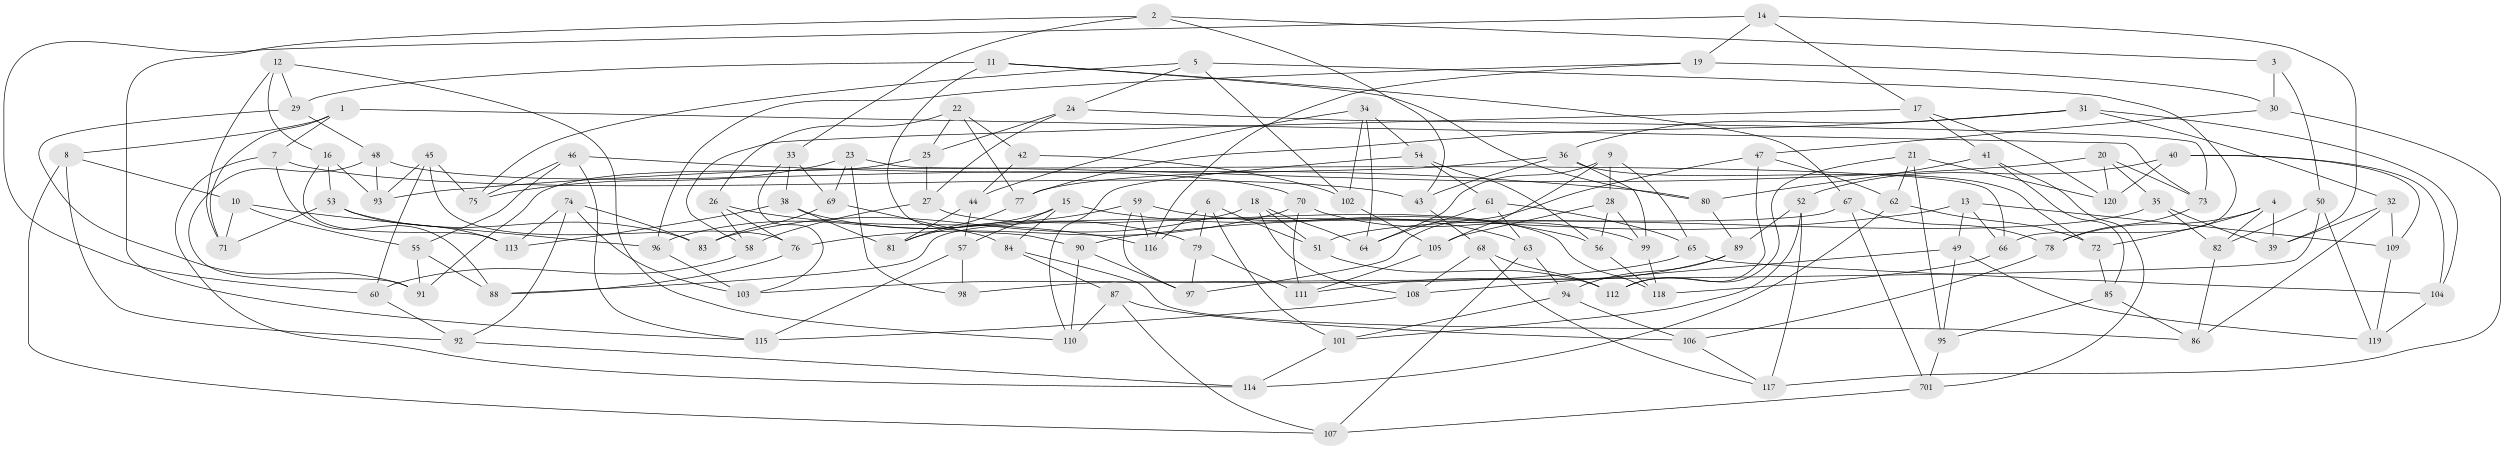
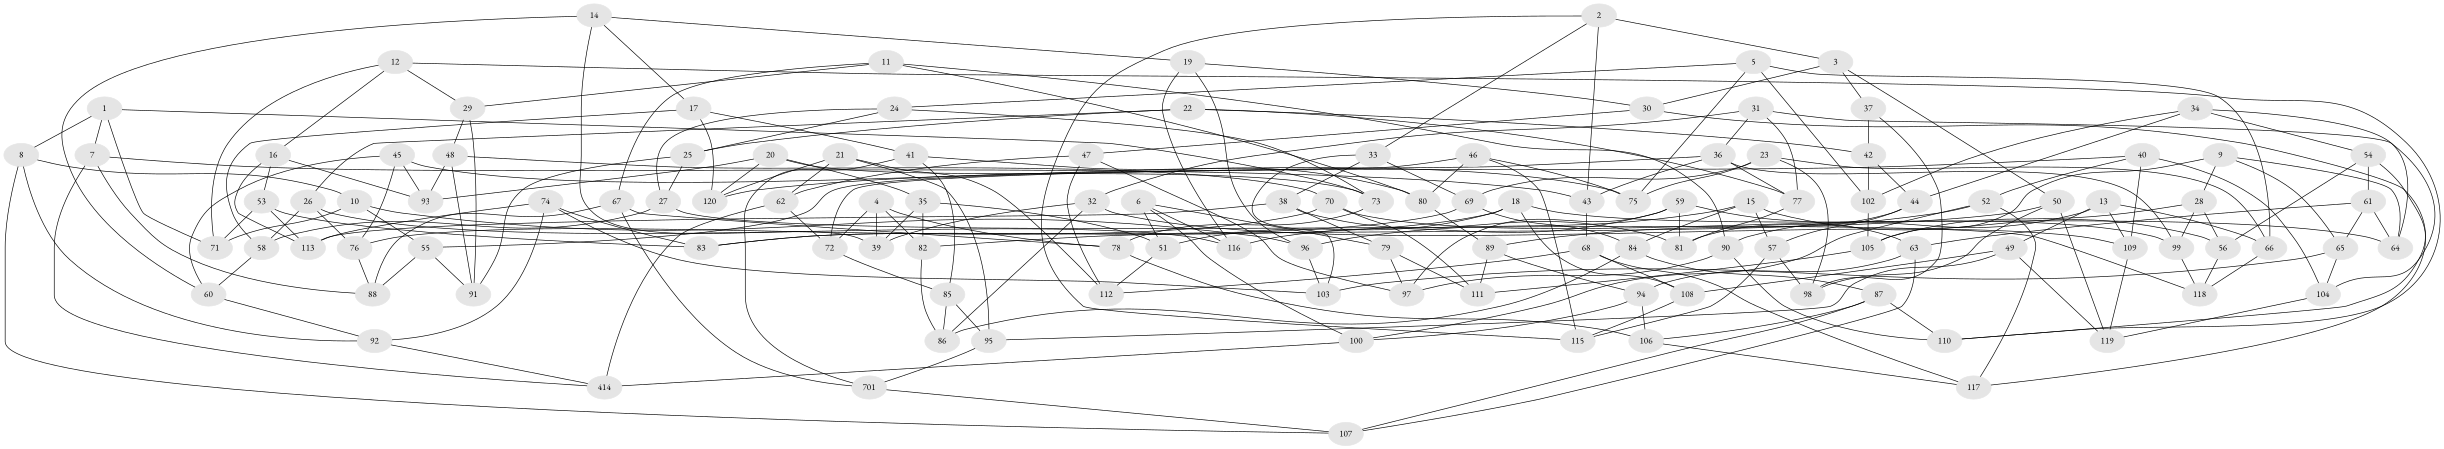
node "37": added
node "101": label "101" -> "100"
node "114": label "114" -> "414"
